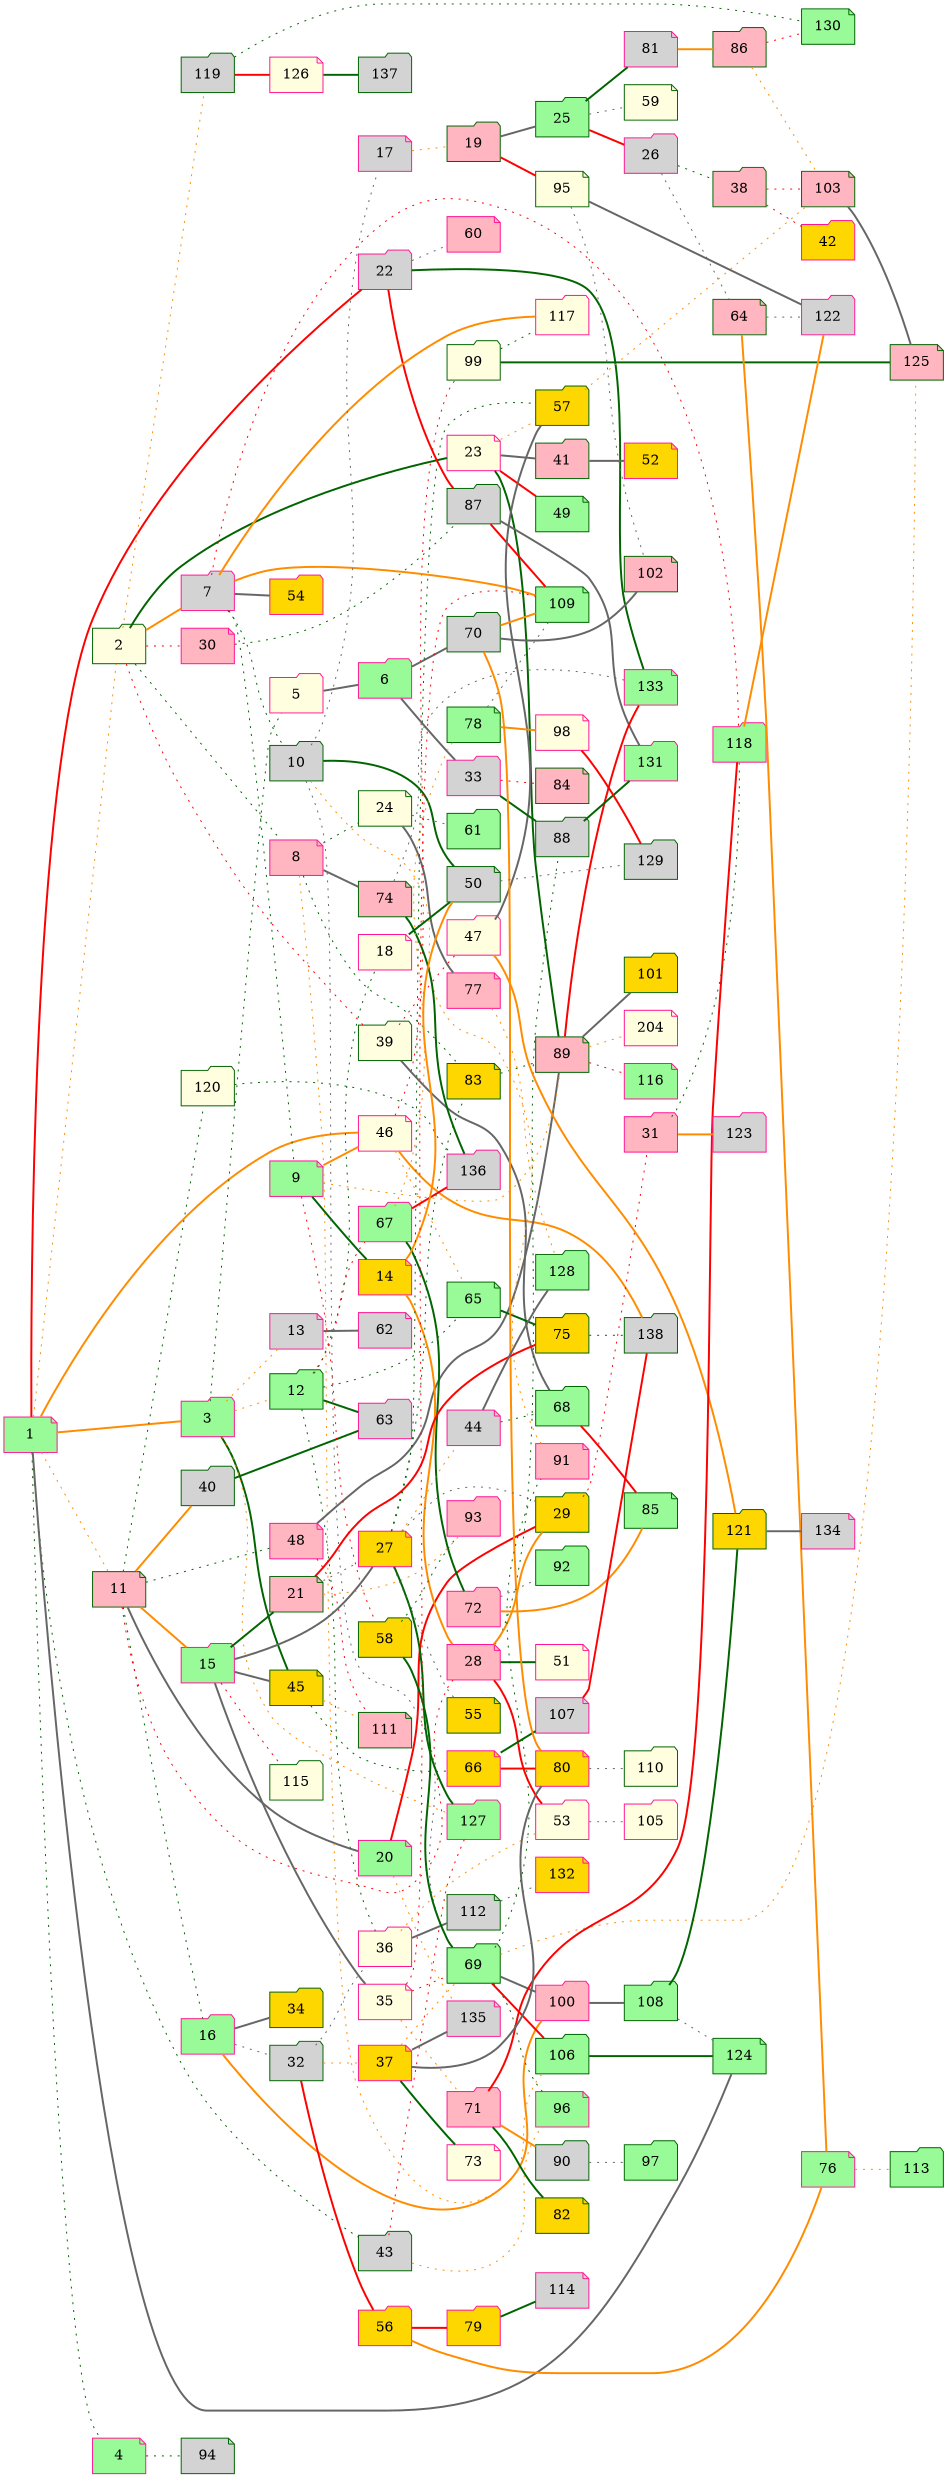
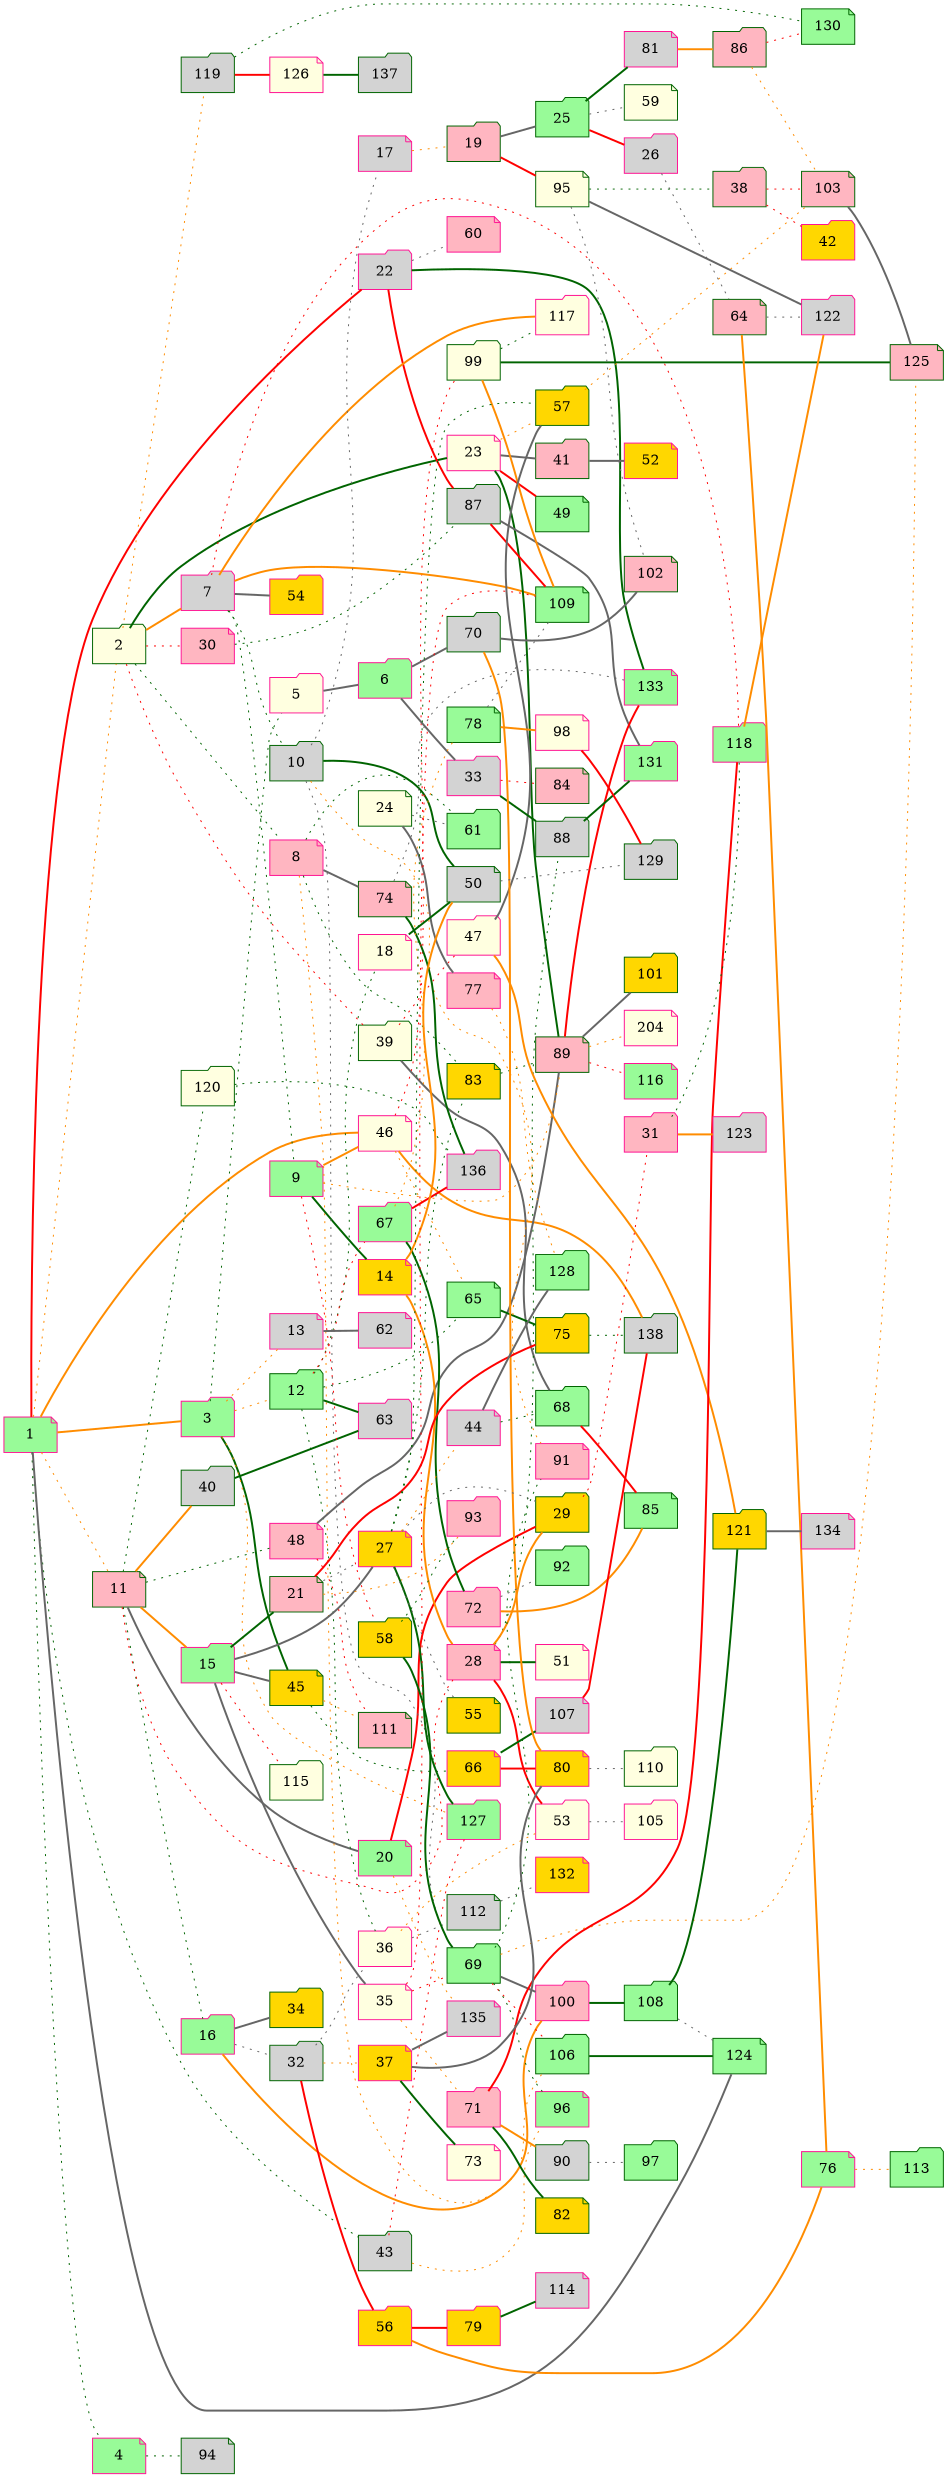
edge "26" -- "38": now "95" -- "38"
edge "109" -- "70": now "109" -- "99"
edge "24" -- "8": now "61" -- "8"
edge "112" -- "36": style bold -> dotted
edge "100" -- "108": color gray40 -> darkgreen
edge "69" -- "37": removed
edge "69" -- "106": style bold -> dotted
